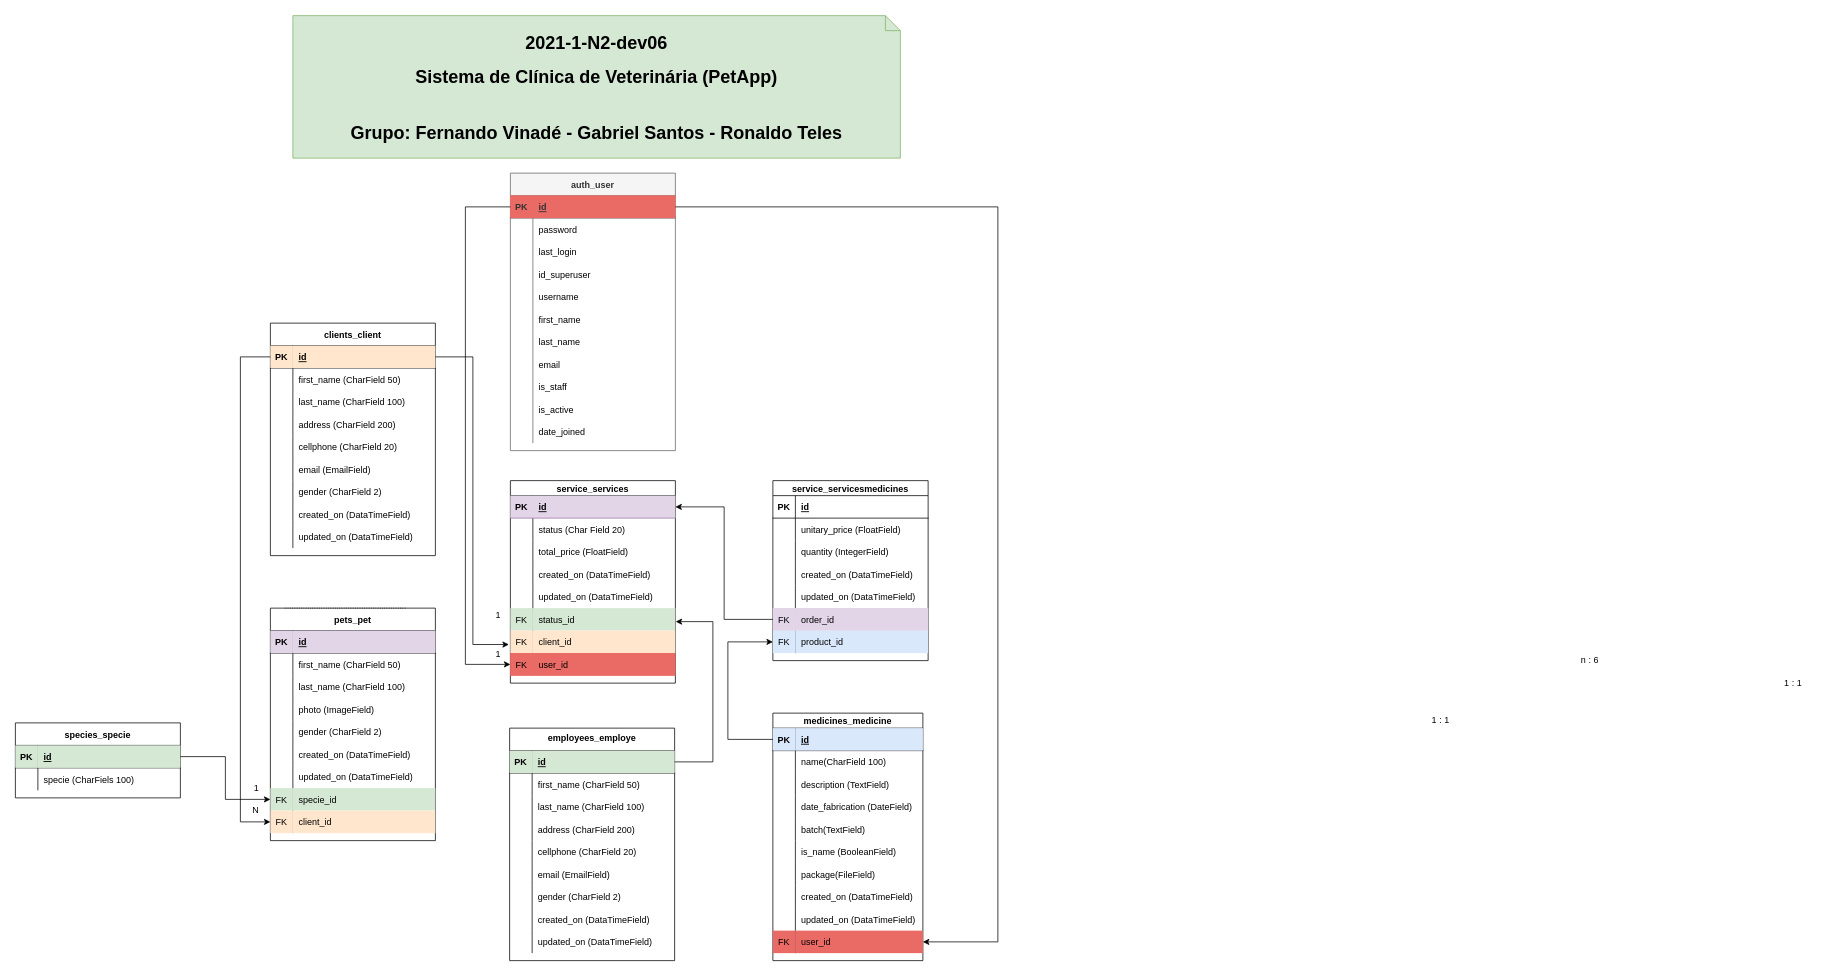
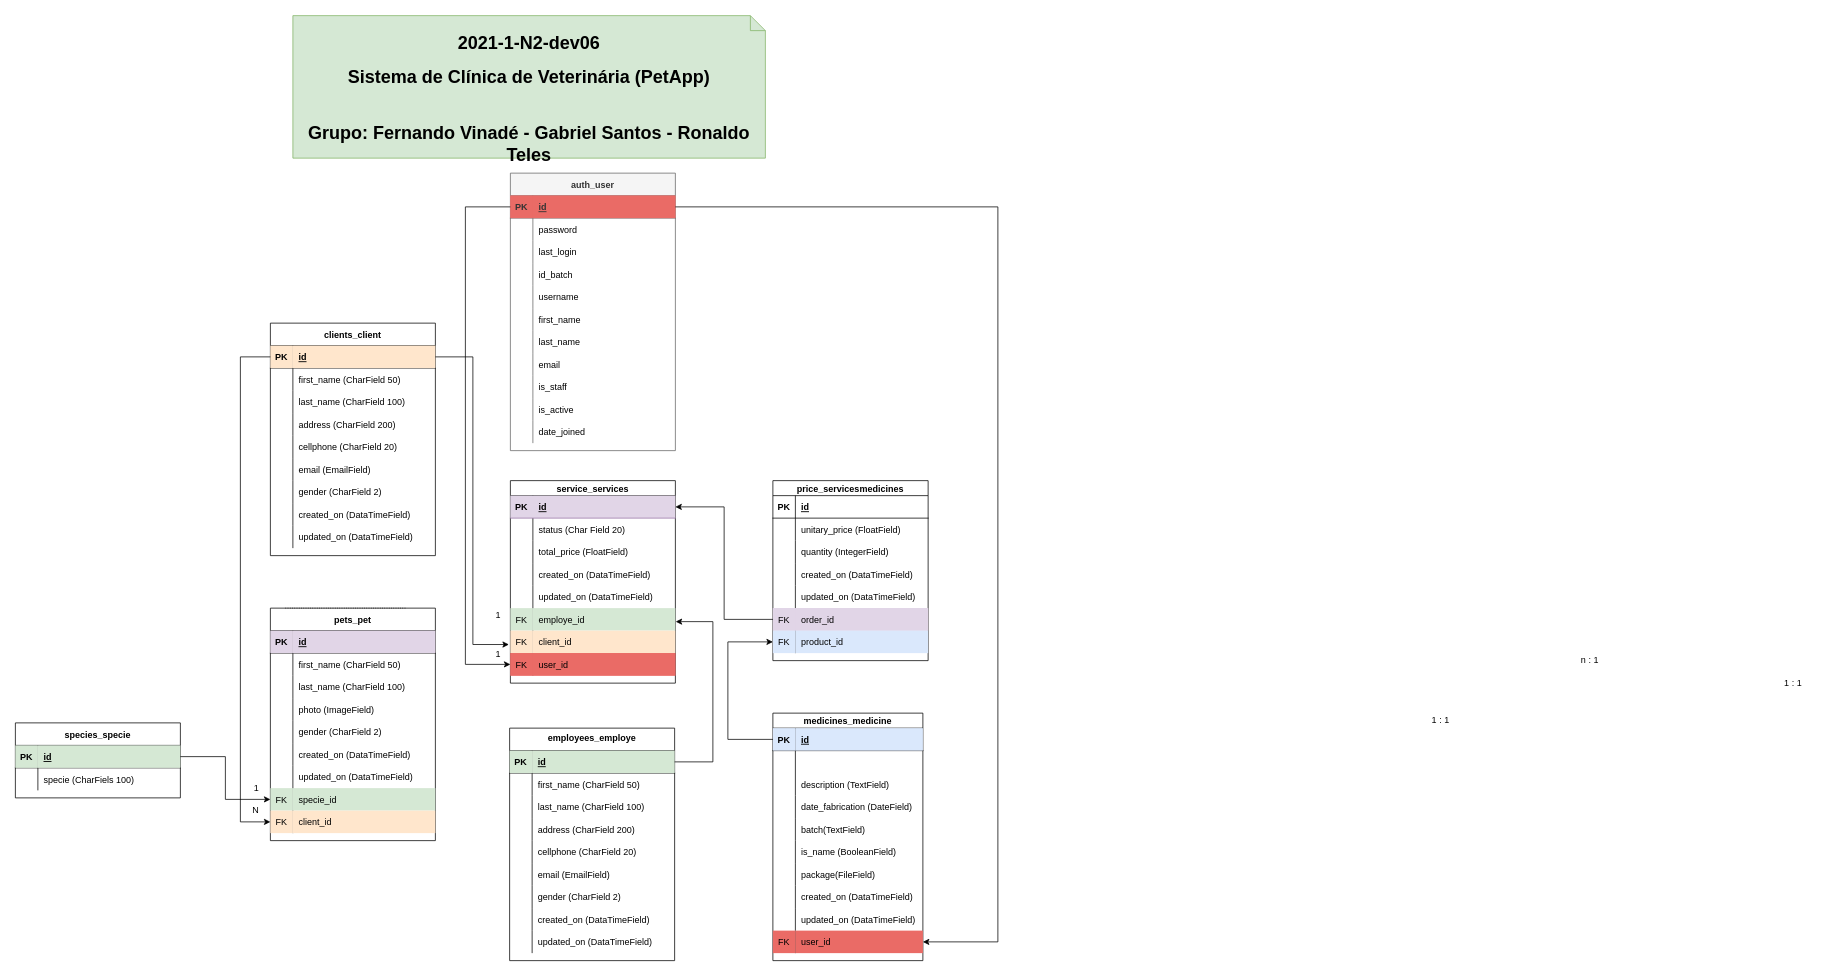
node "2021-1-N2-dev06 Sistema de Clínica de Veterinária (PetApp) Grupo: Fernando Vinadé - Gabriel Santos - Ronaldo Teles": size 608x143 -> 473x143
node "id_superuser": label "id_superuser" -> "id_batch"
node "service_servicesmedicines": label "service_servicesmedicines" -> "price_servicesmedicines"
node "status_id": label "status_id" -> "employe_id"
node "n : 6": label "n : 6" -> "n : 1"
node "name(CharField 100)": removed
